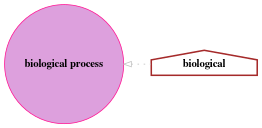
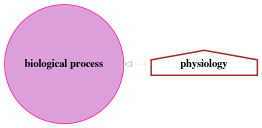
node "biological": label "biological" -> "physiology"
